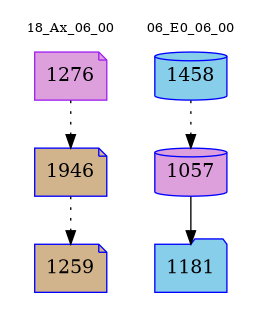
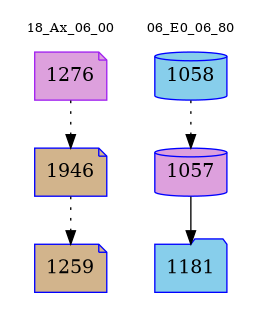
cluster "06_E0_06_00": label "06_E0_06_00" -> "06_E0_06_80"
node "1458": label "1458" -> "1058"
